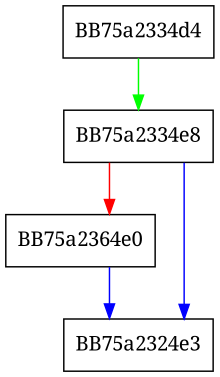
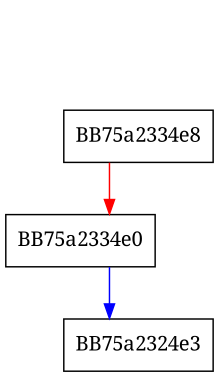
node "BB75a2334d4": removed
edge "BB75a2334e8" -> "BB75a2324e3": removed
node "BB75a2364e0": label "BB75a2364e0" -> "BB75a2334e0"
